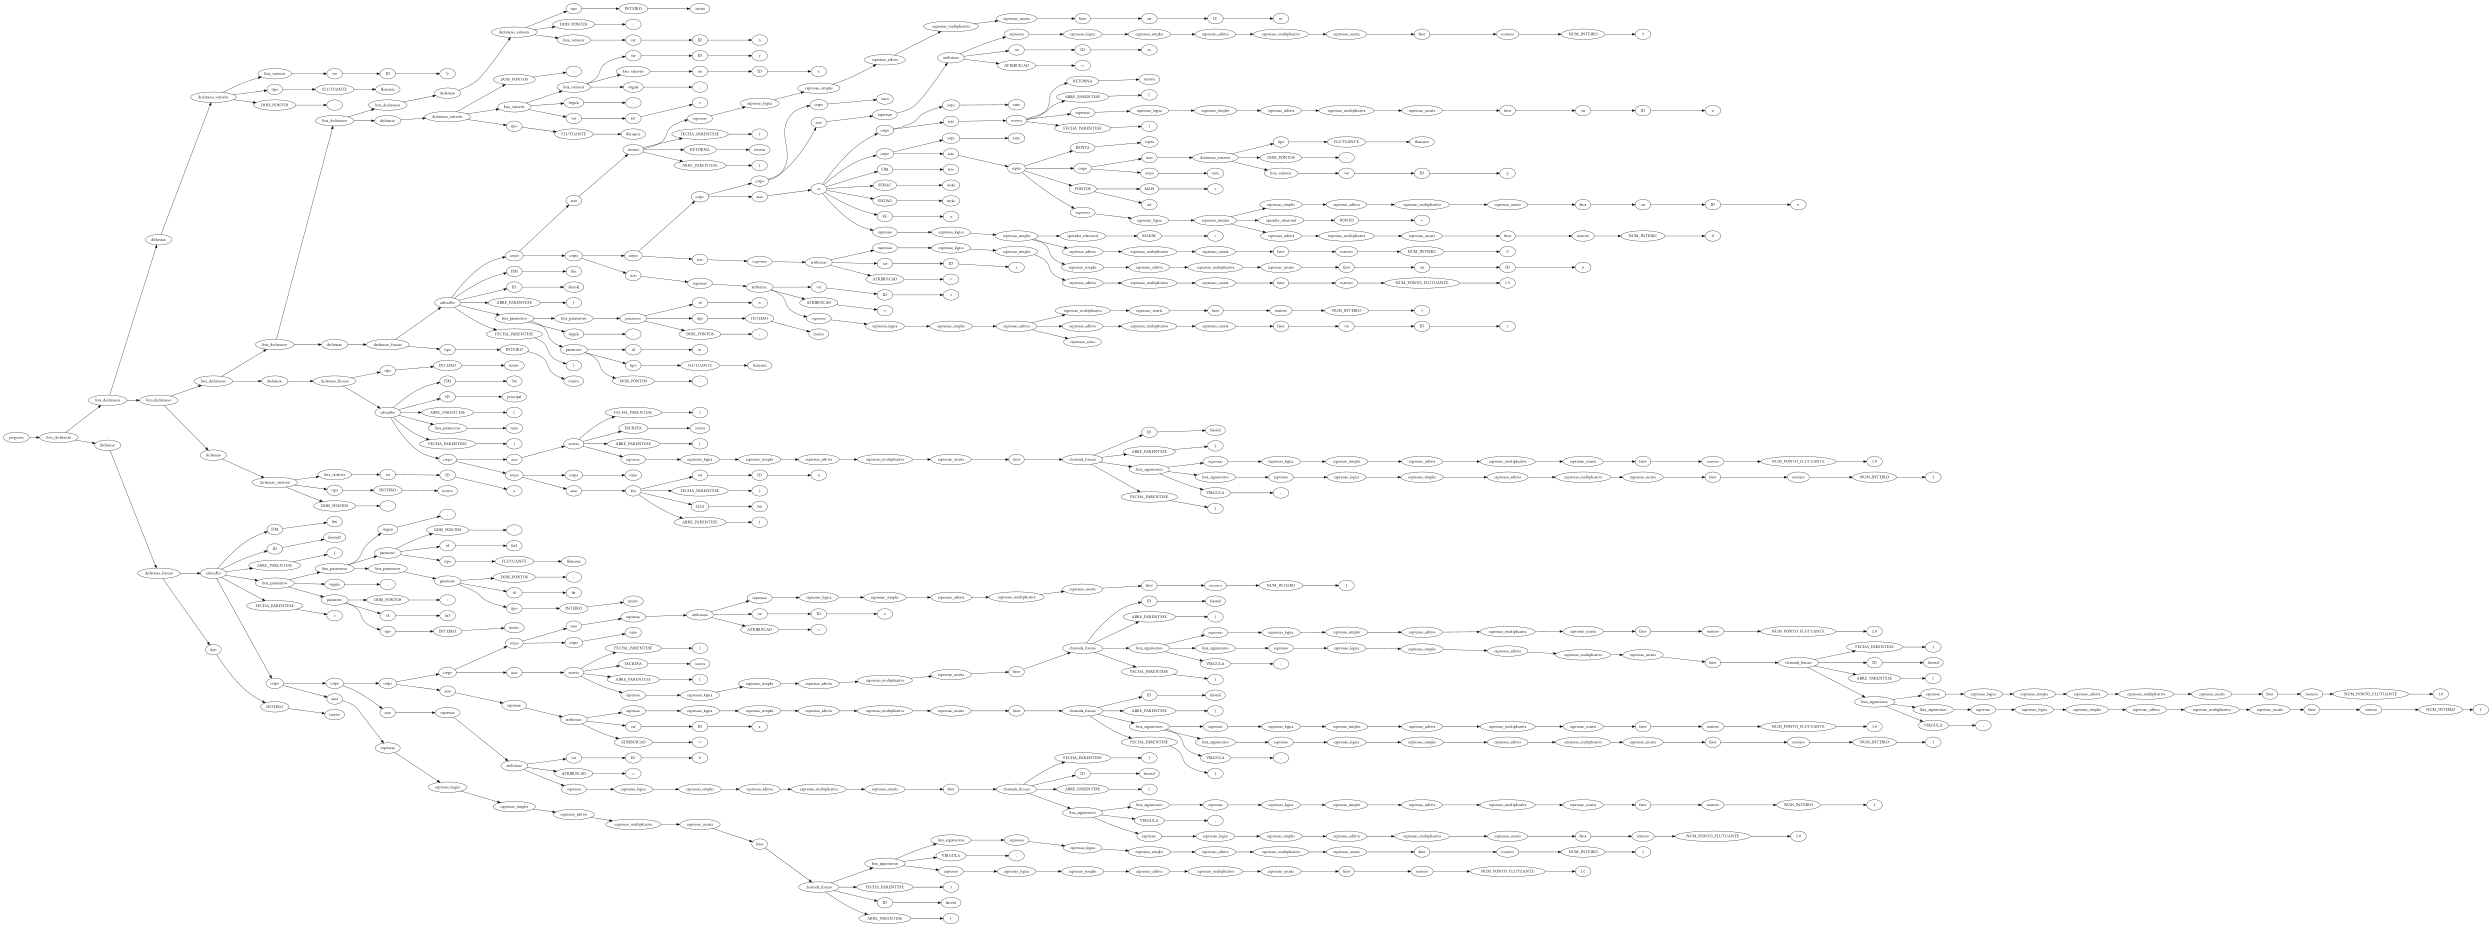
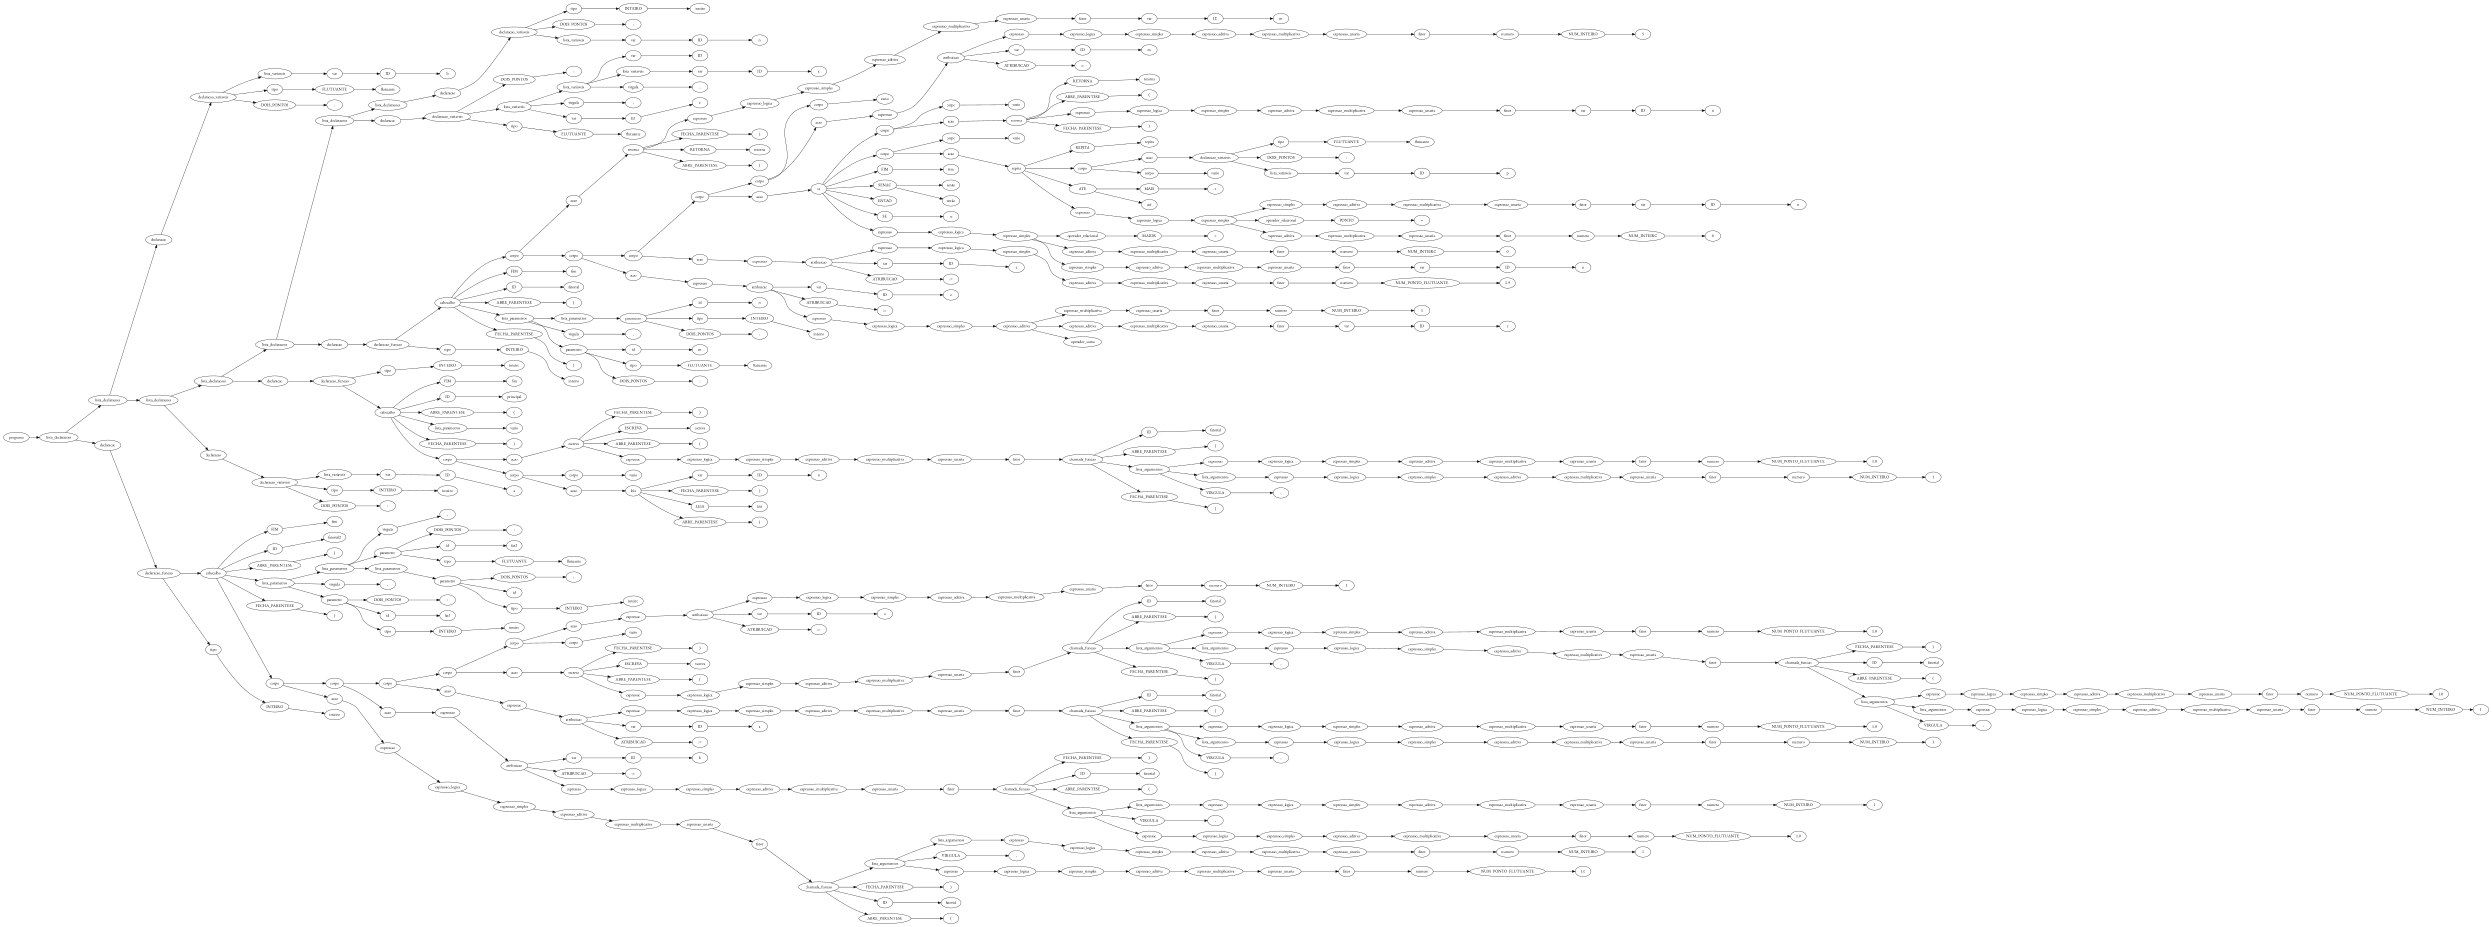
node "y": removed
node "PONTOS": label "PONTOS" -> "ATE"
edge "ENTAO" -> "então": now "SENAO" -> "então"
node "expressao_soma": label "expressao_soma" -> "operador_soma"
node "fat": removed
